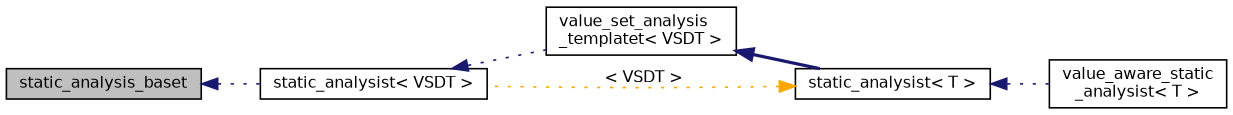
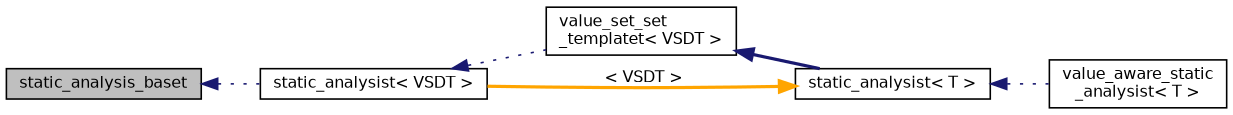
node "value_set_analysis _templatet< VSDT >": label "value_set_analysis _templatet< VSDT >" -> "value_set_set _templatet< VSDT >"
edge "static_analysist< VSDT >" -> "static_analysist< T >": style dotted -> bold
